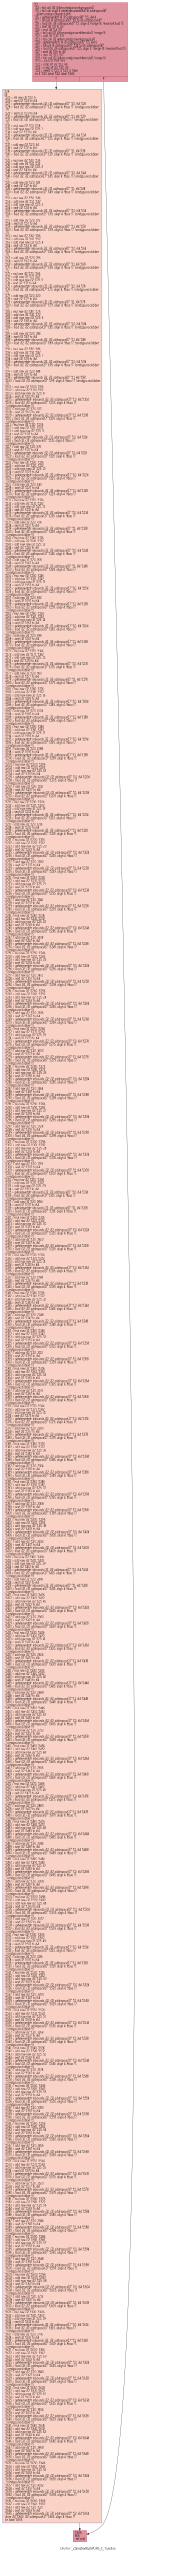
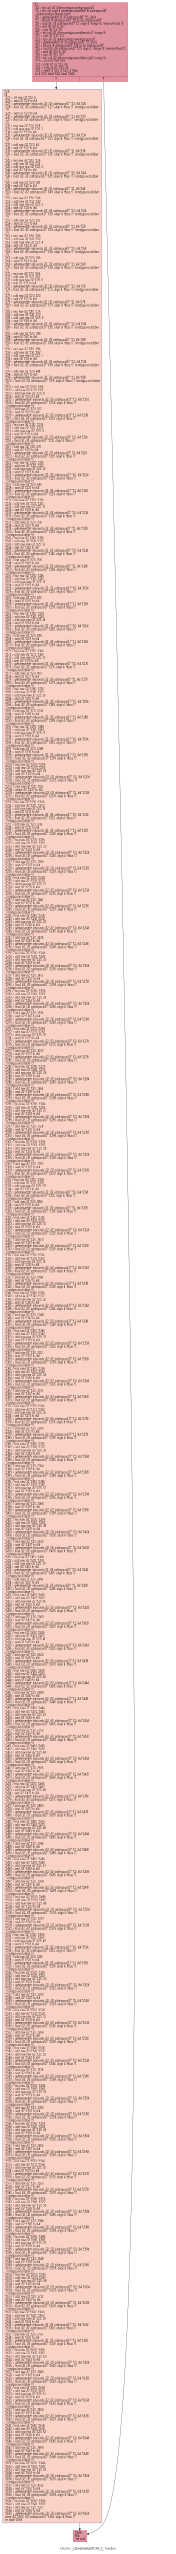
node "%24:": text "%208 = sext i32 %207 to i64" -> "%208 = select i32 %207 to i64"
